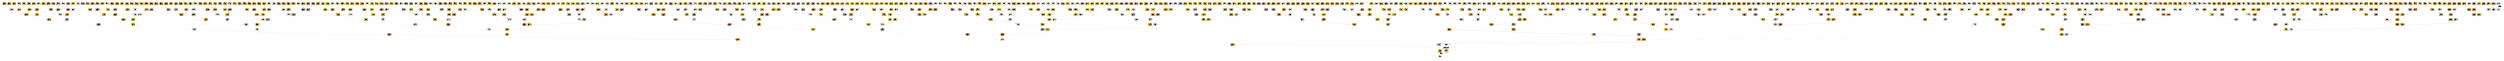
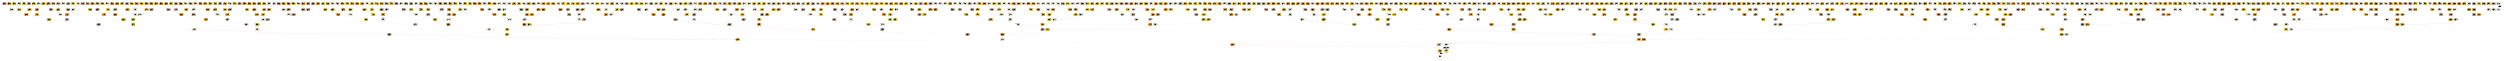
node "9370": fillcolor gold -> lightyellow
node "2780": added
